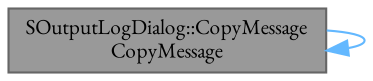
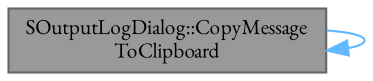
node "SOutputLogDialog::CopyMessage CopyMessage": label "SOutputLogDialog::CopyMessage CopyMessage" -> "SOutputLogDialog::CopyMessage ToClipboard"
